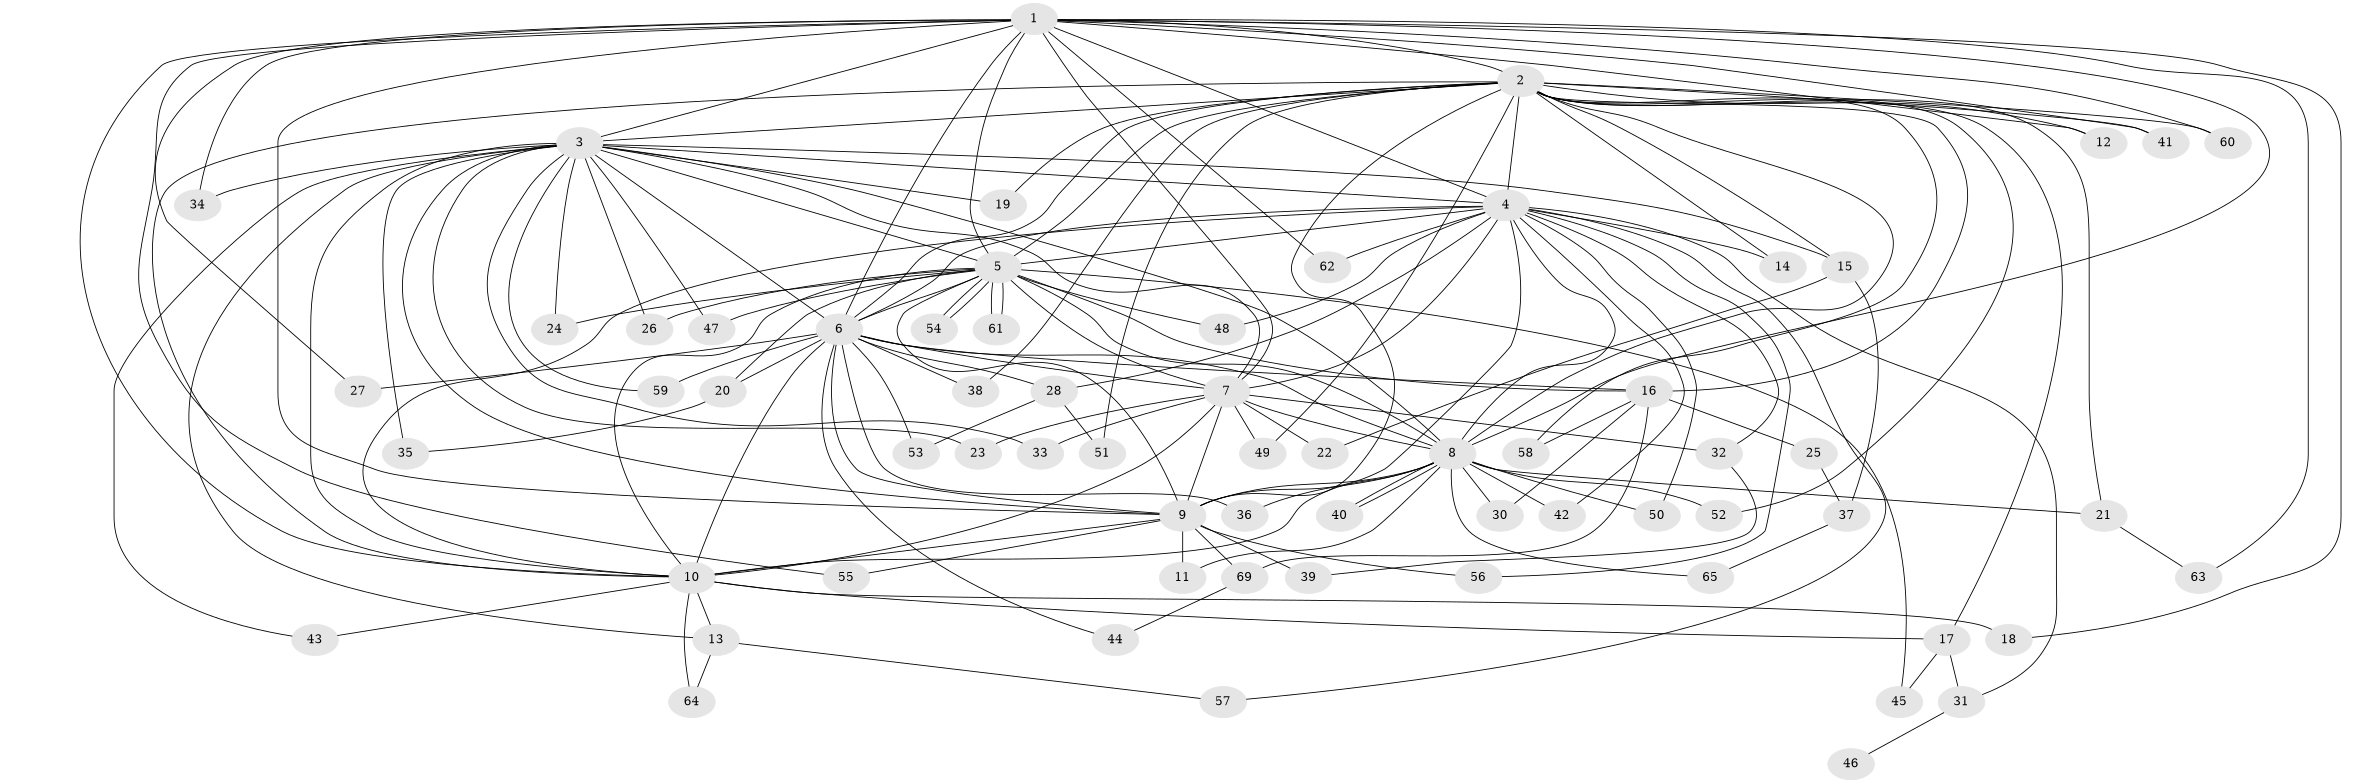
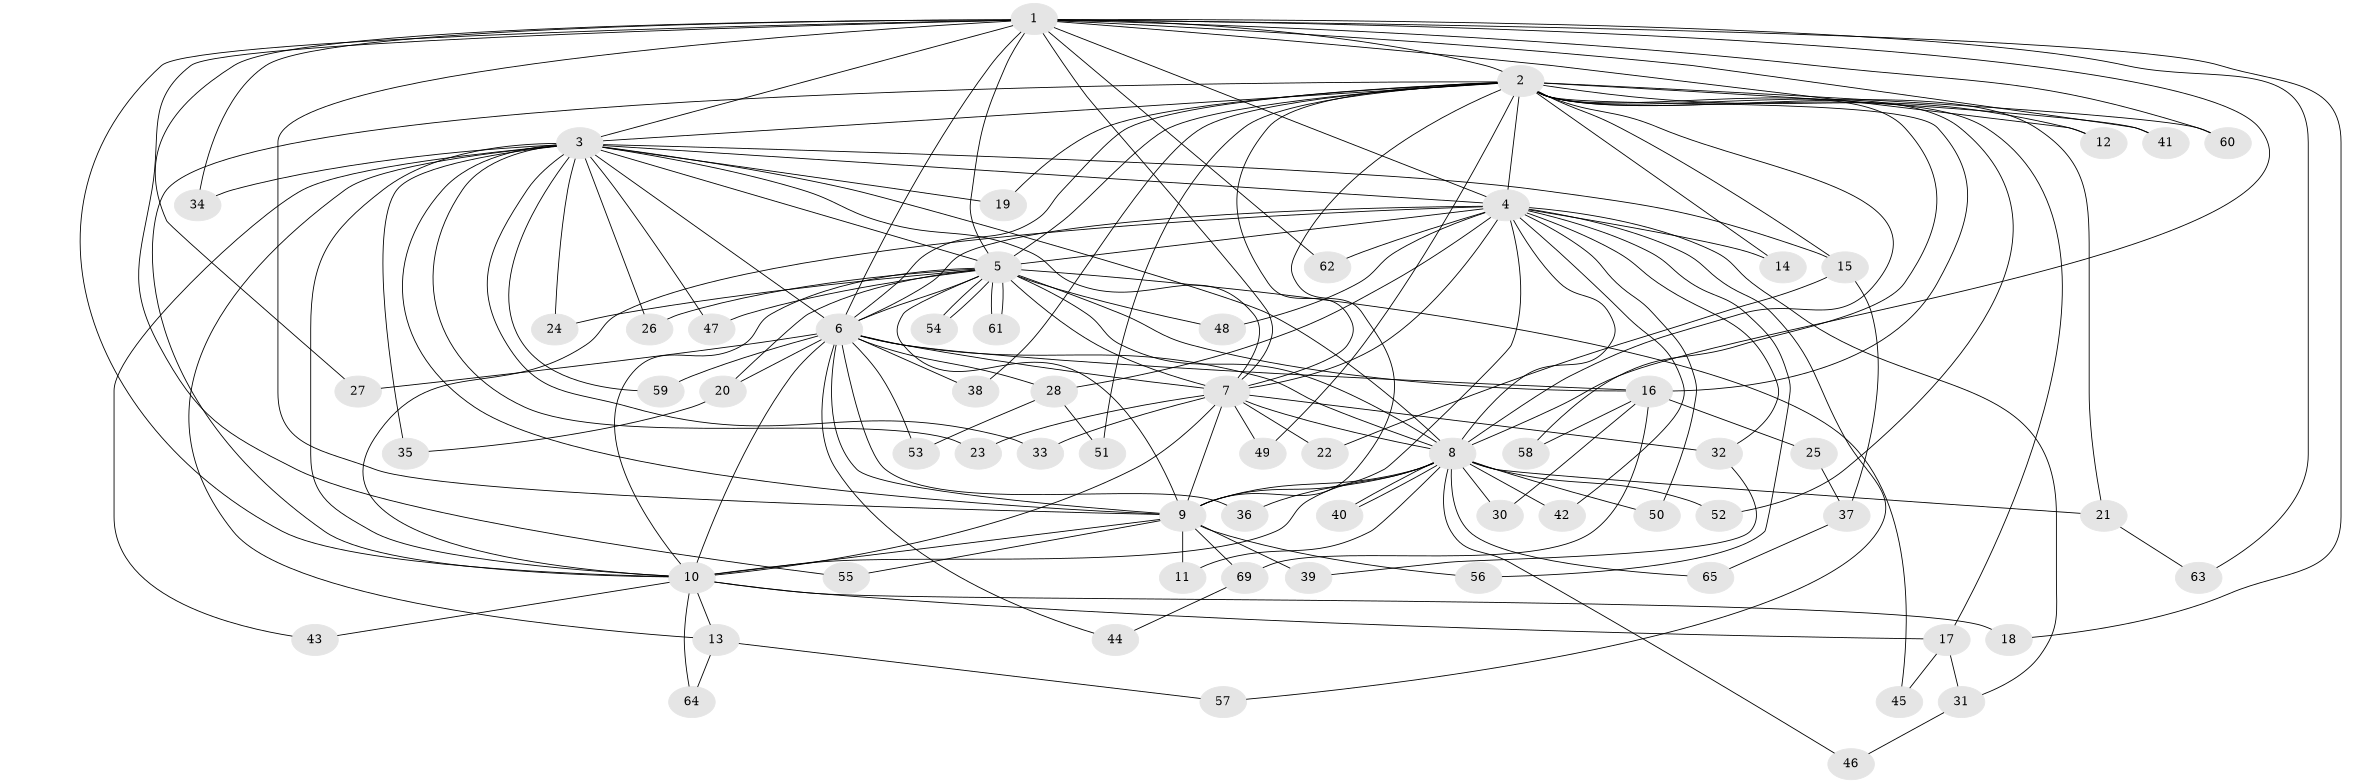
edge "2" -- "7": added
edge "8" -- "46": added
